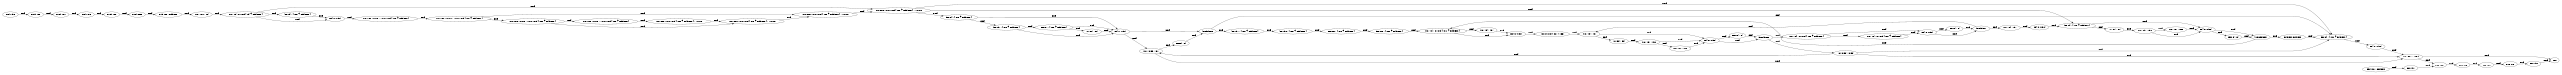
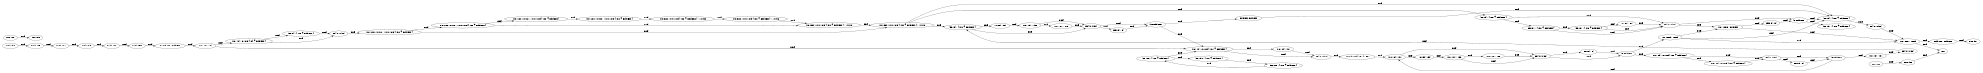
edge "mov rsi , qword [ rdi + address ]" -> "movaps xmmword [ rsp + address ] , xmm0": now "movups xmm0 , xmmword [ rsp + address ]" -> "movaps xmmword [ rsp + address ] , xmm0"
node "sub rsp , address": label "sub rsp , address" -> "qword rsp , address"
edge "movups xmm2 , xmmword [ rsp + address ]" -> "movaps xmmword [ rsp + address ] , xmm2": removed, label "DFG"
edge "lea rbx , [ rsp + address ]" -> "lea rbp , [ rsp + address ]": now "lea r13 , [ rsp + address ]" -> "lea rbp , [ rsp + address ]"
edge "mov r14 , rsi" -> "mov rsi , qword [ r14 + address ]": added, label "DFG"
node "mov r15b , rax": label "mov r15b , rax" -> "mov r15b , address"
edge "mov eax , r15d" -> "pop r12": now "mov eax , r15d" -> "add rsp , address"
node "pop r14": removed
edge "pop rbx" -> "pop r12": removed, label "CFG"
